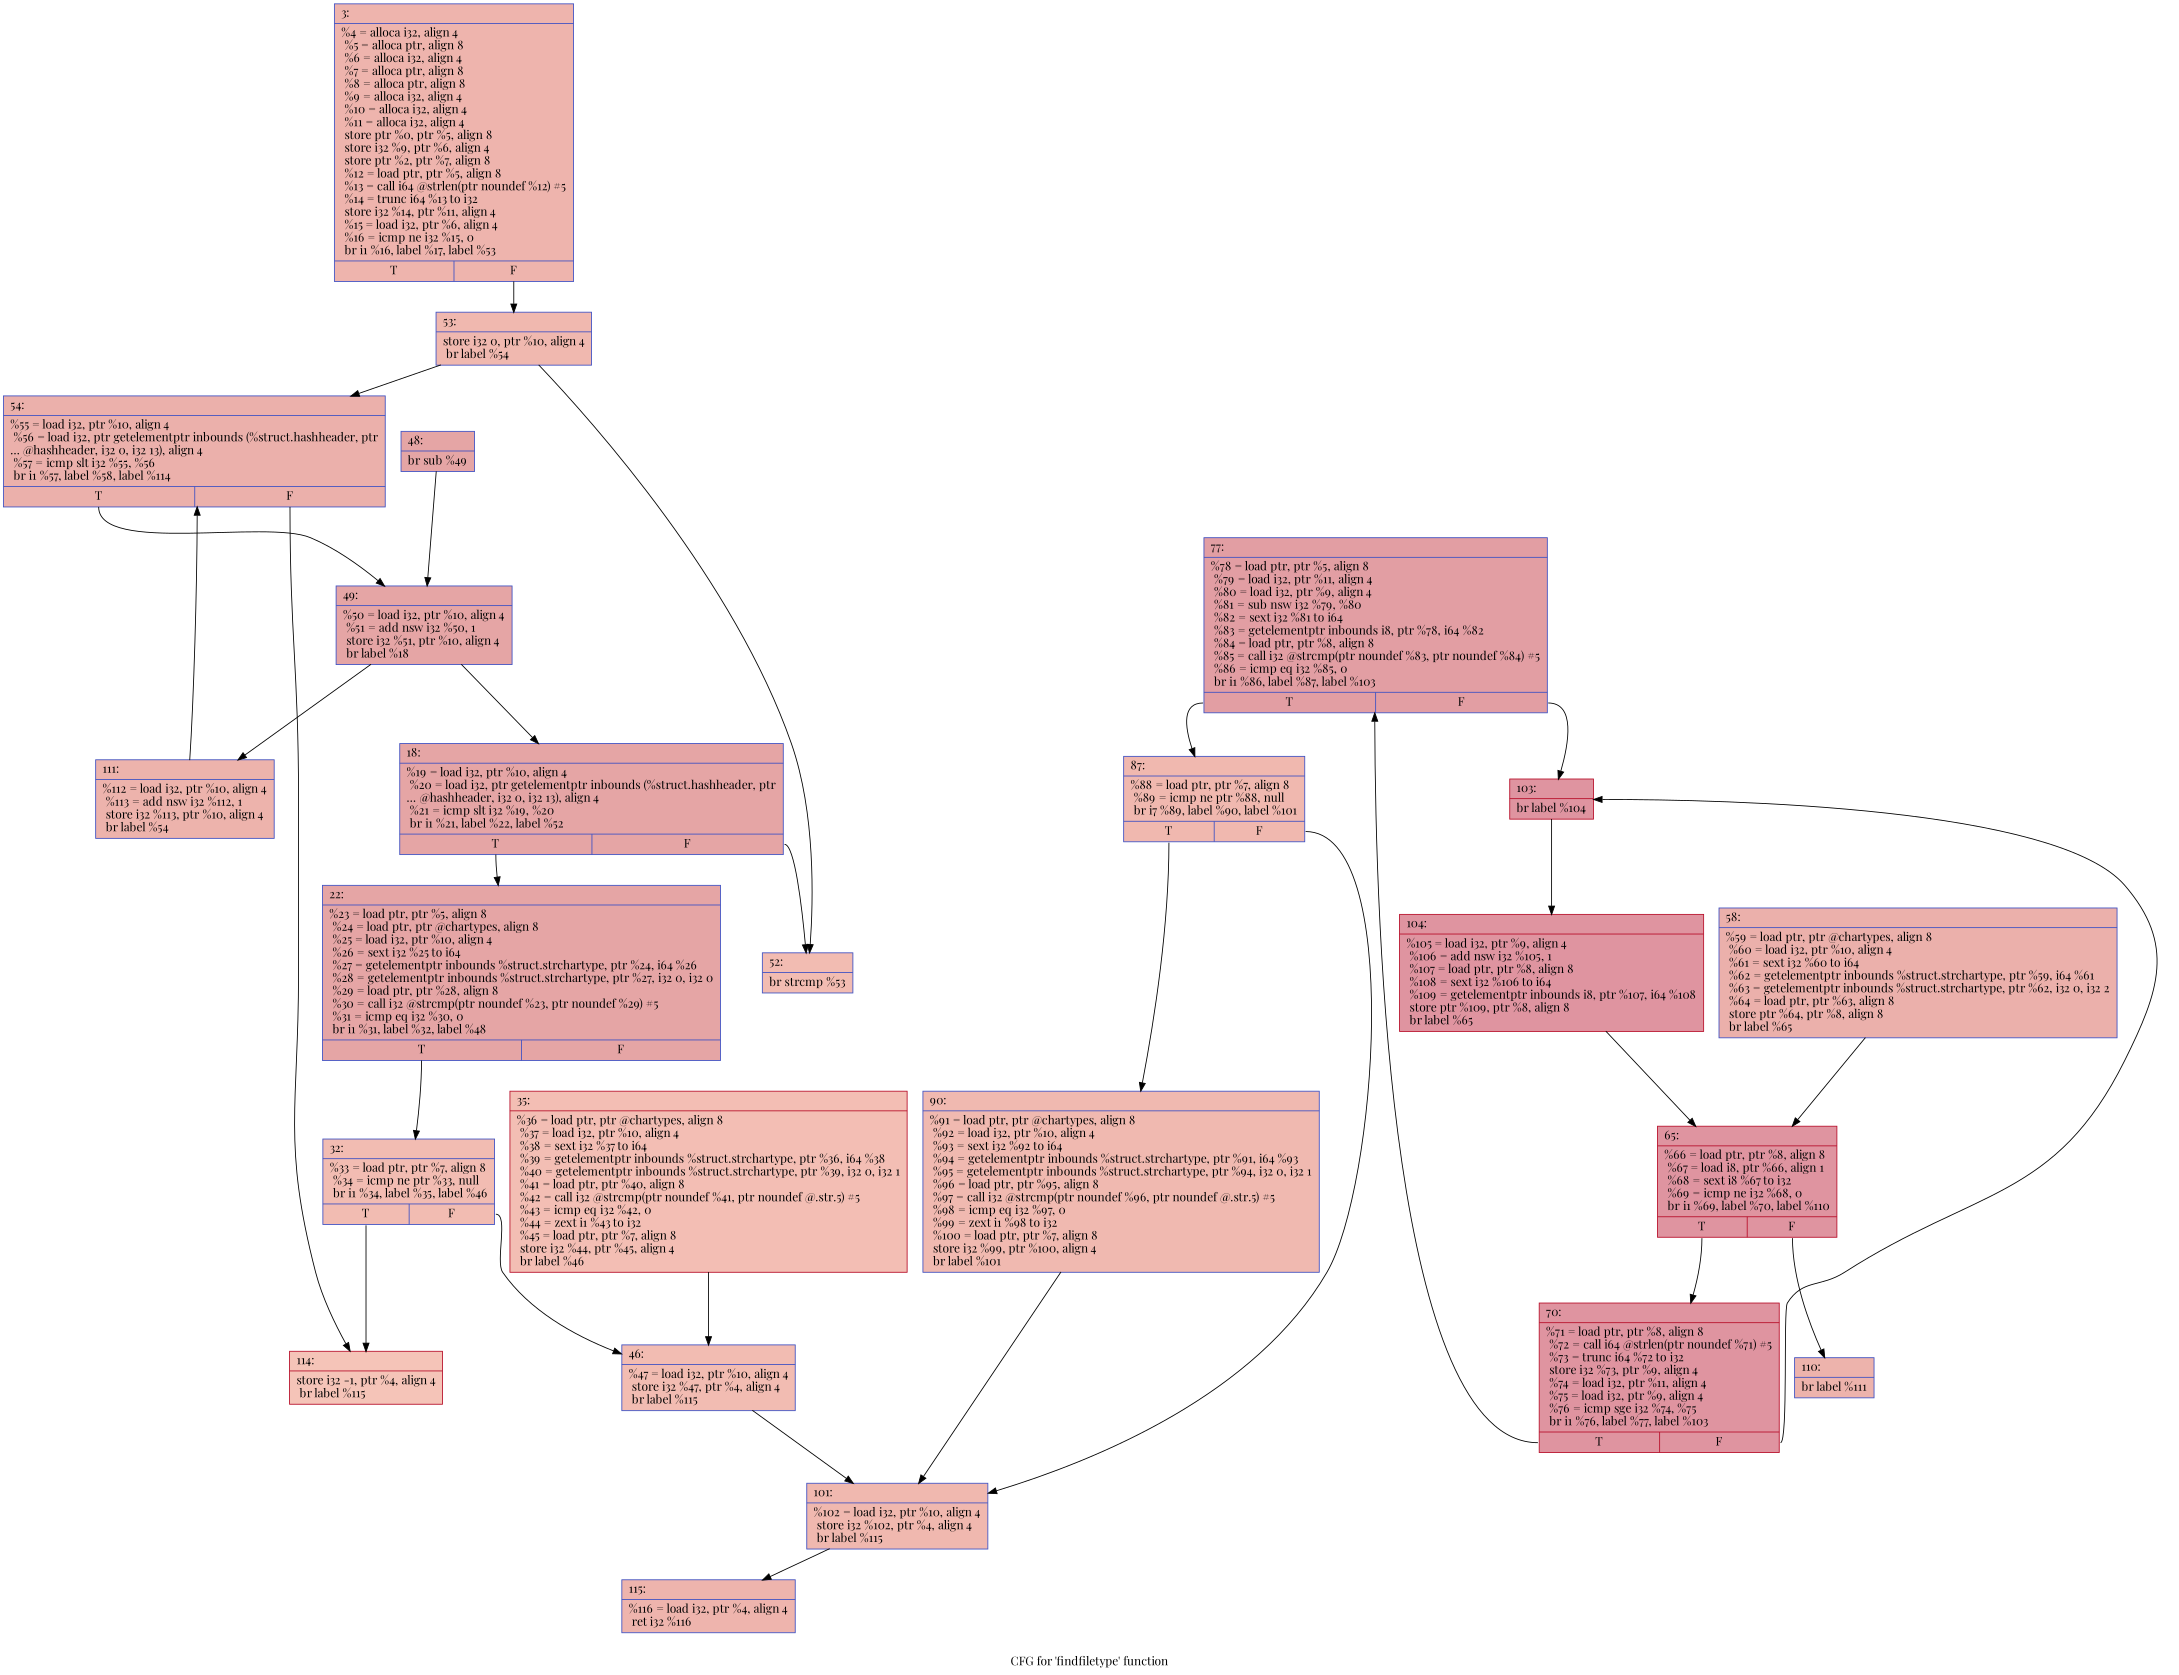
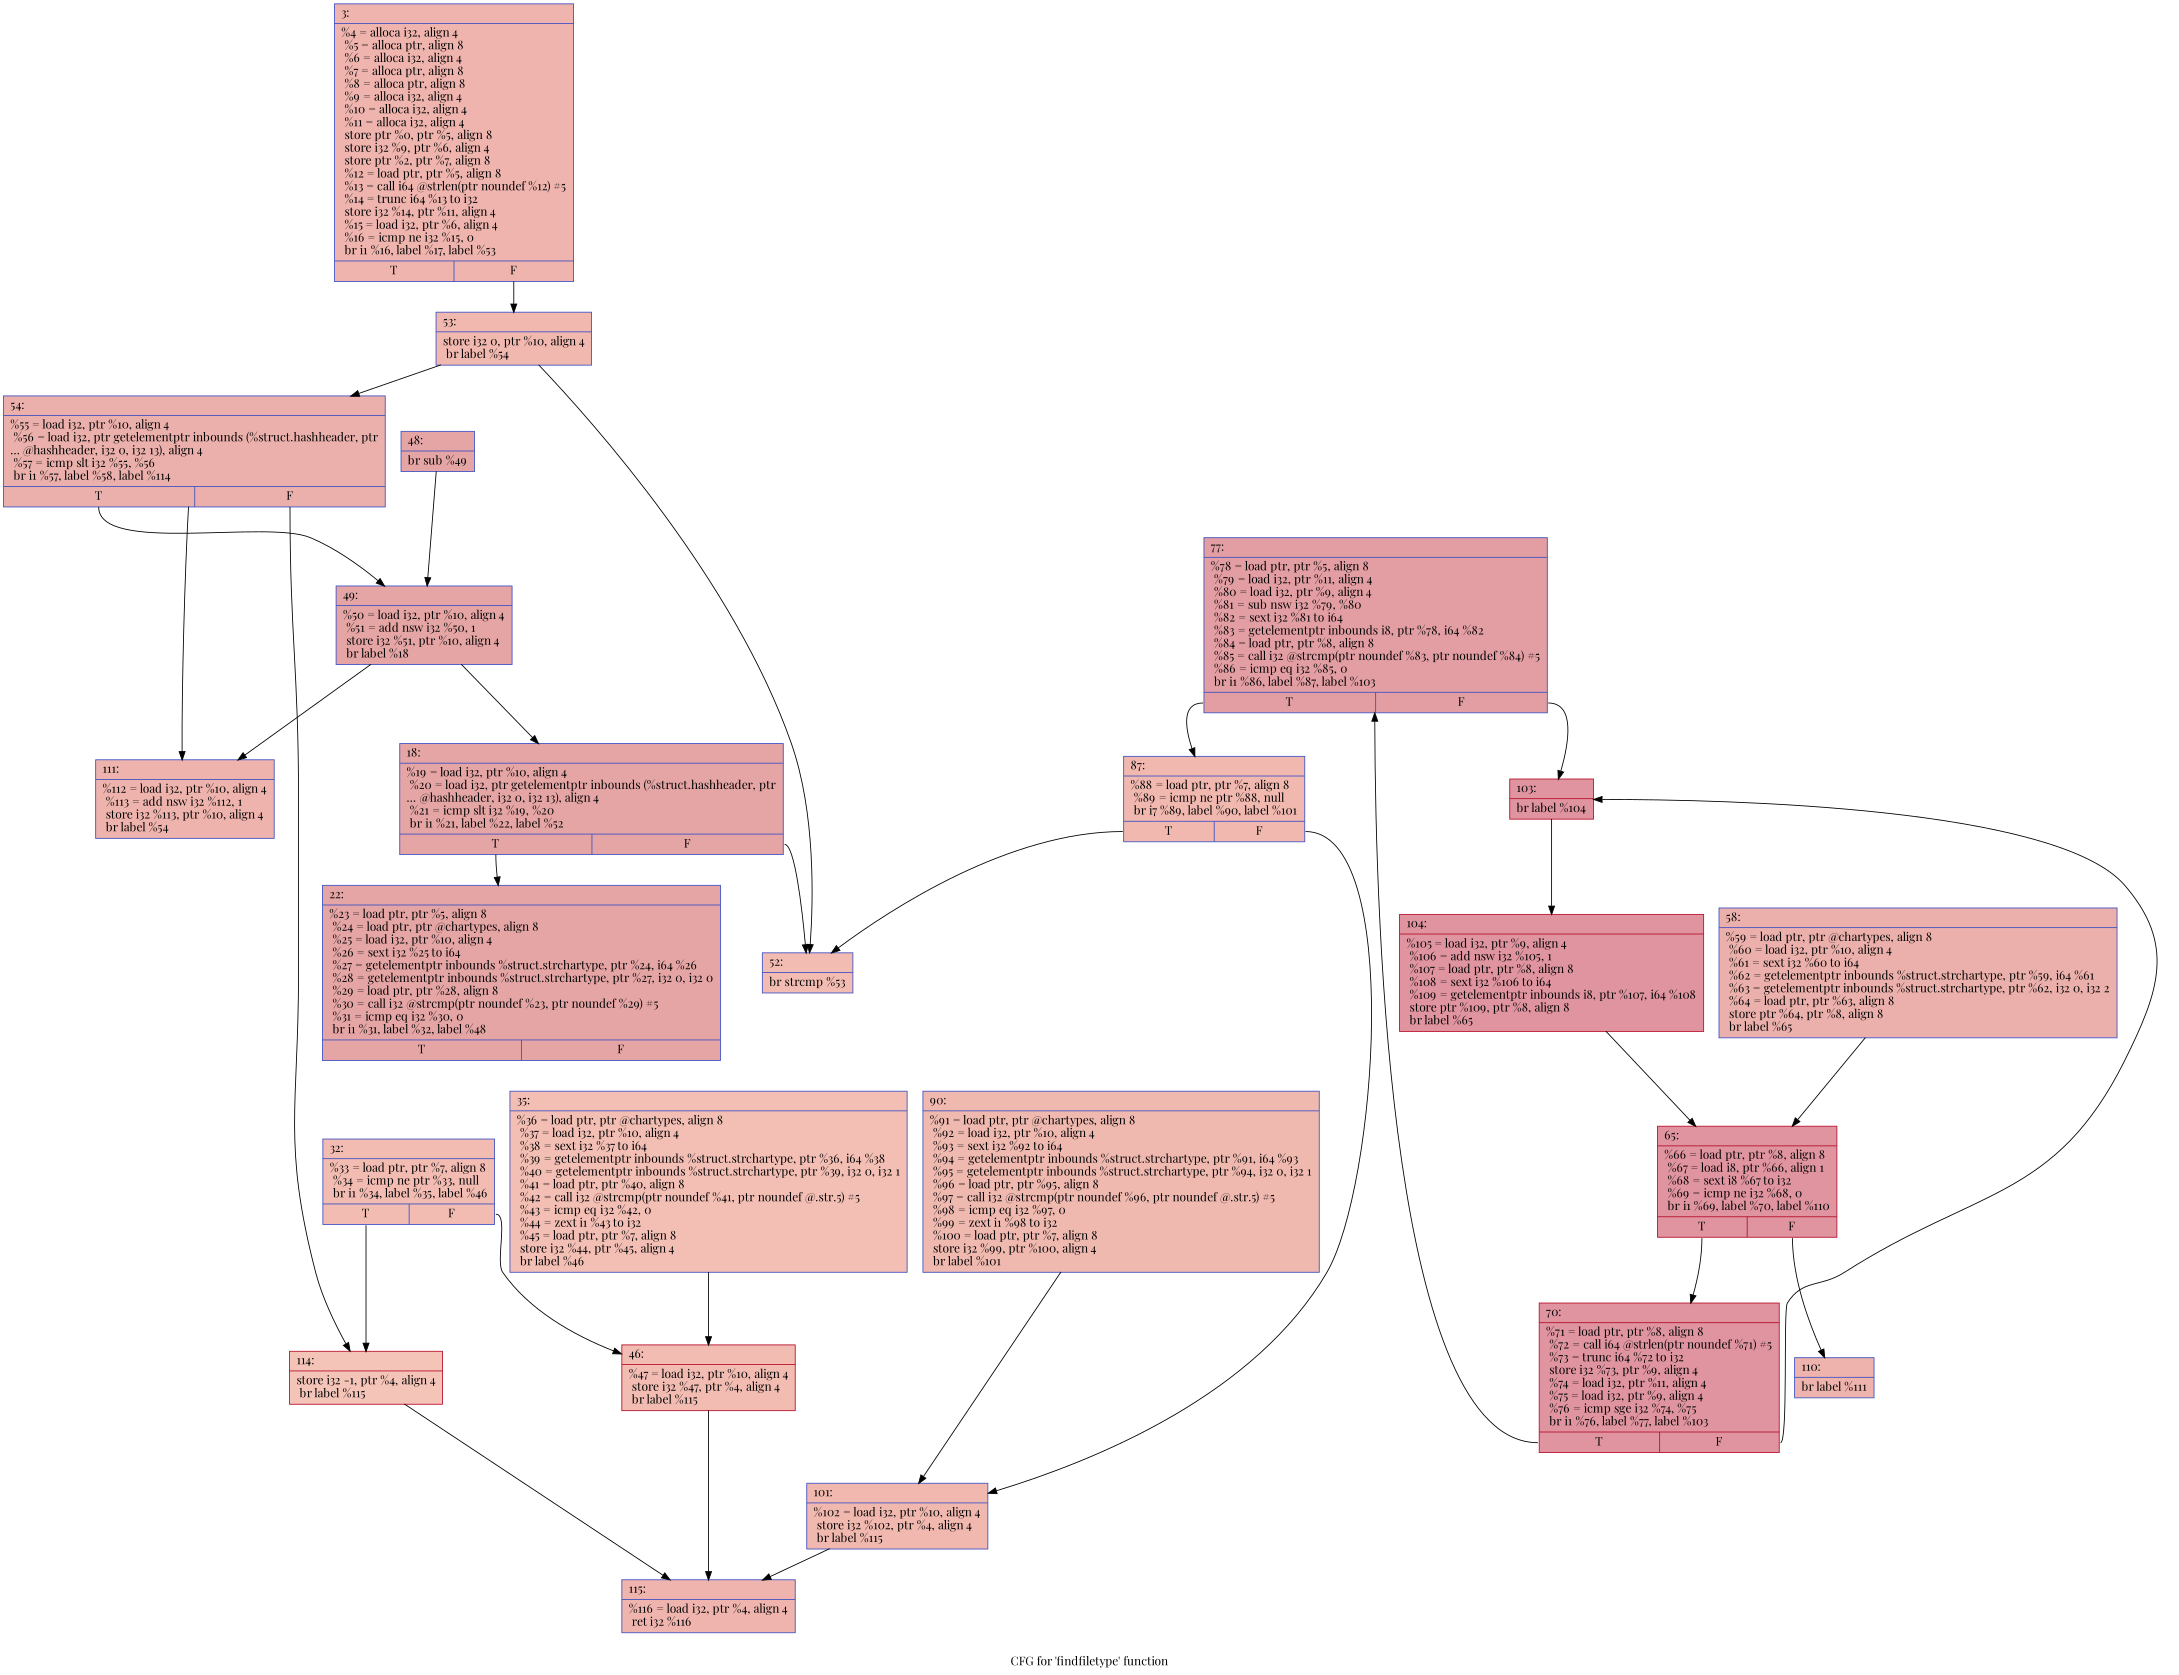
edge "111:" -> "54:": reversed
edge "87:" -> "90:": now "87:" -> "52:"
edge "22:" -> "32:": removed
node "35:": color #b70d28ff -> #3d50c3ff
node "46:": color #3d50c3ff -> #b70d28ff
edge "46:" -> "101:": now "46:" -> "115:"
edge "114:" -> "115:": added
